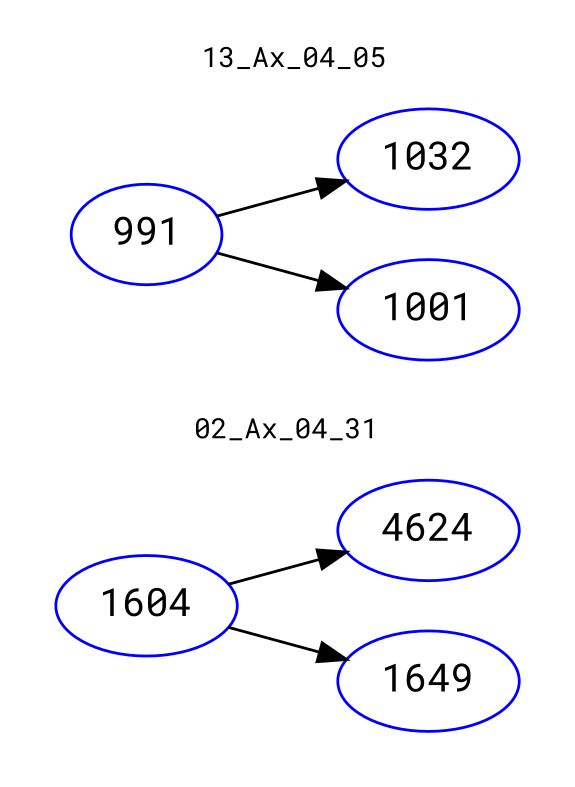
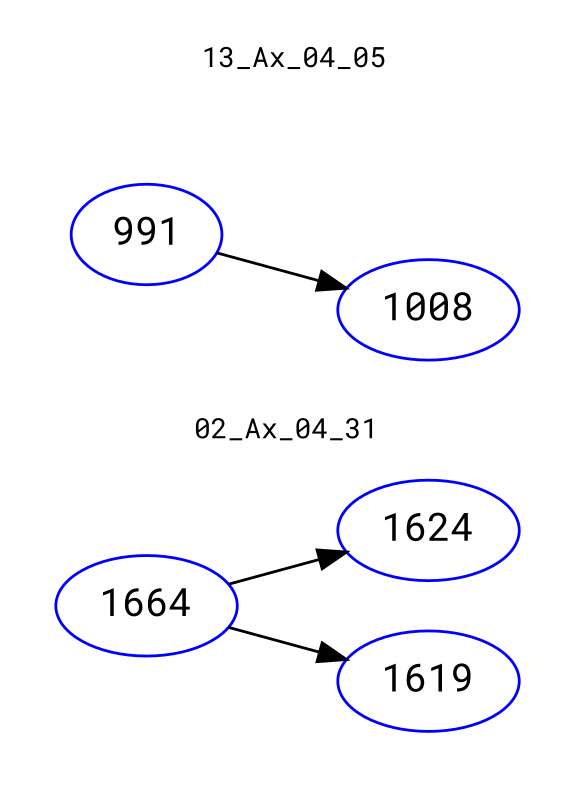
node "1032": removed
node "1001": label "1001" -> "1008"
node "4624": label "4624" -> "1624"
node "1604": label "1604" -> "1664"
node "1649": label "1649" -> "1619"
